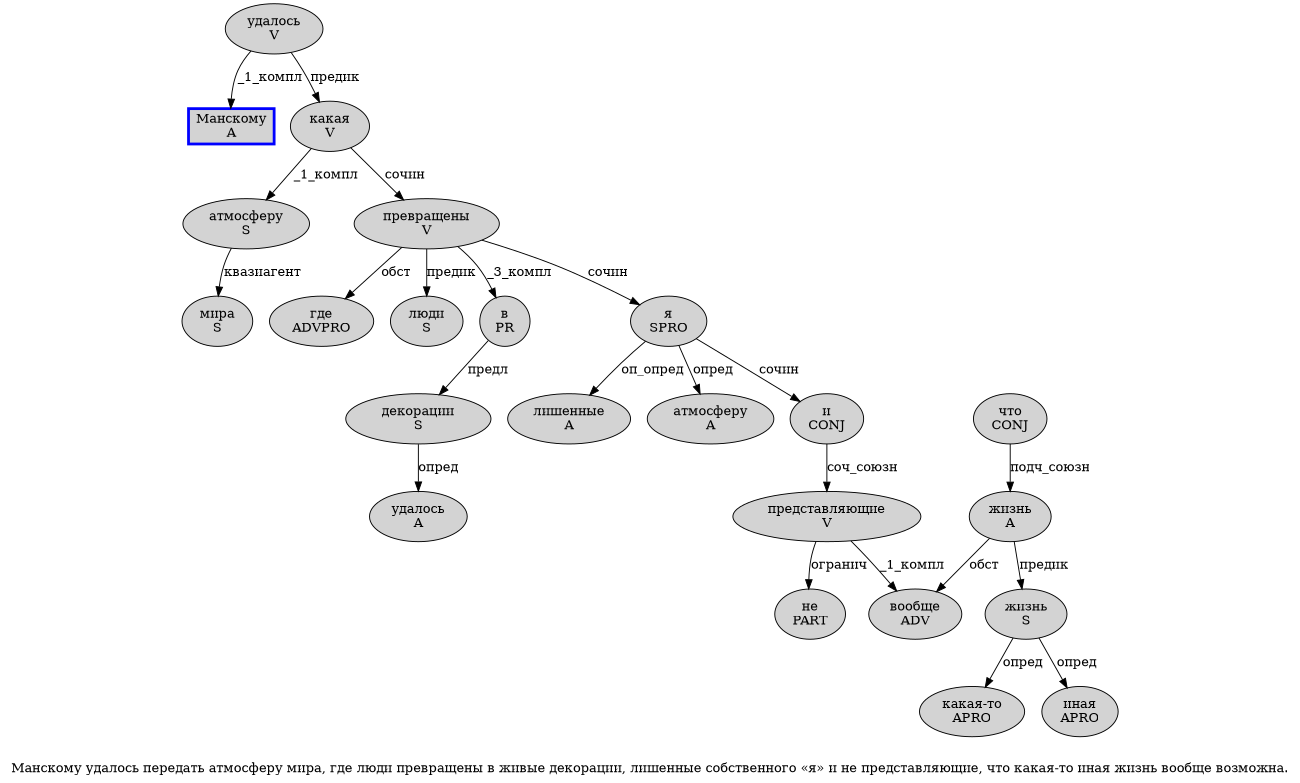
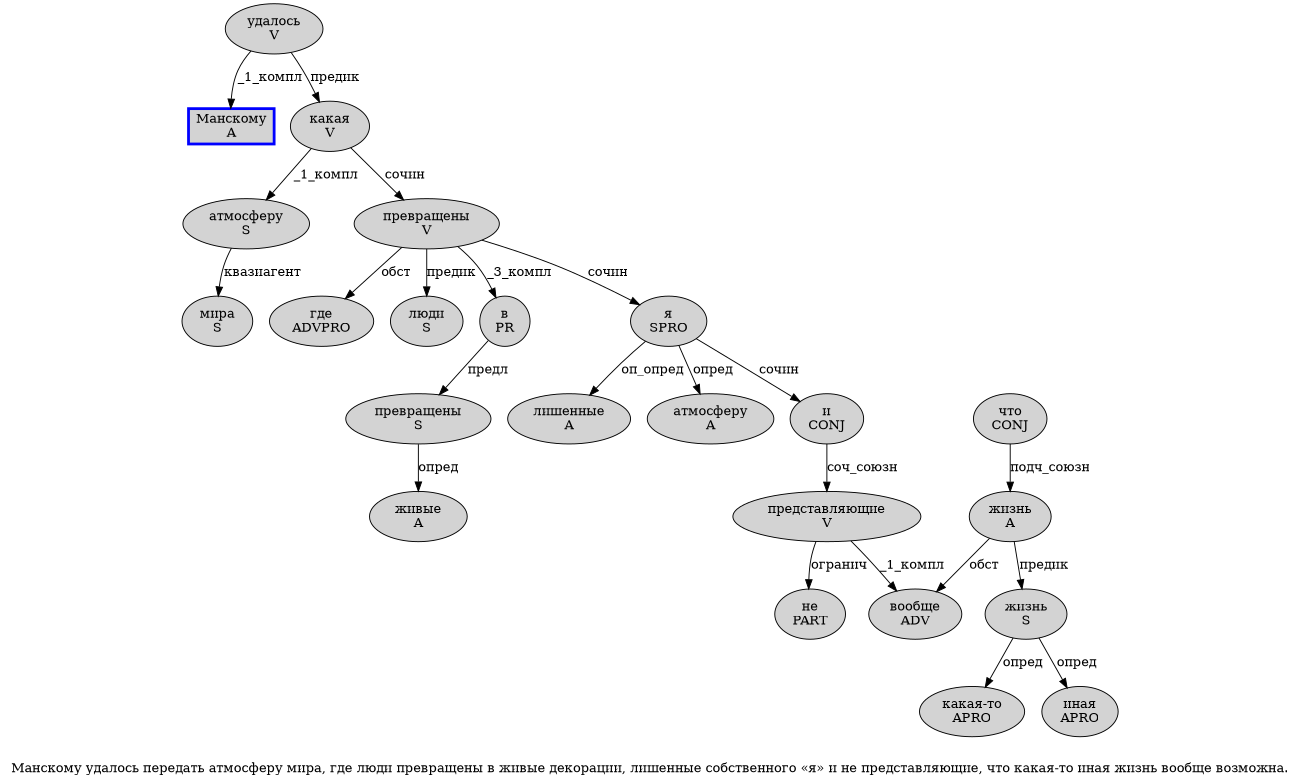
node "декорации S": label "декорации S" -> "превращены S"
node "удалось A": label "удалось A" -> "живые A"
